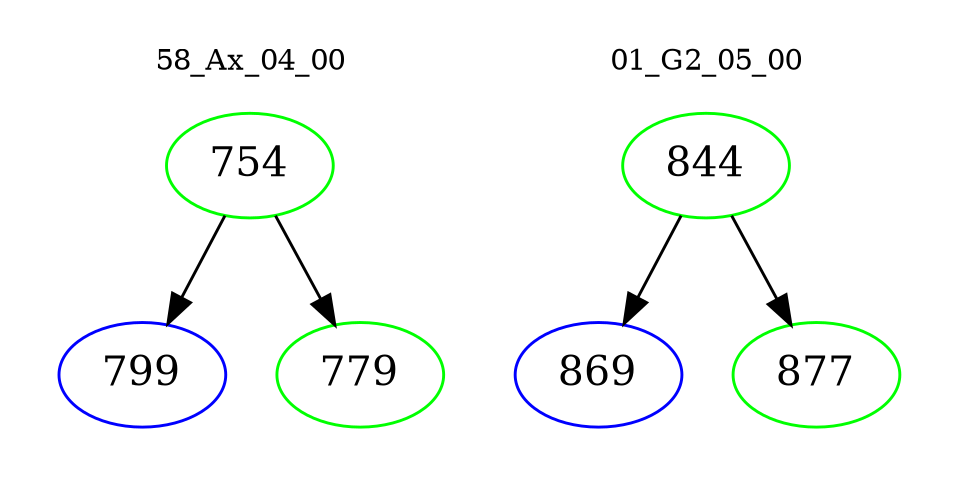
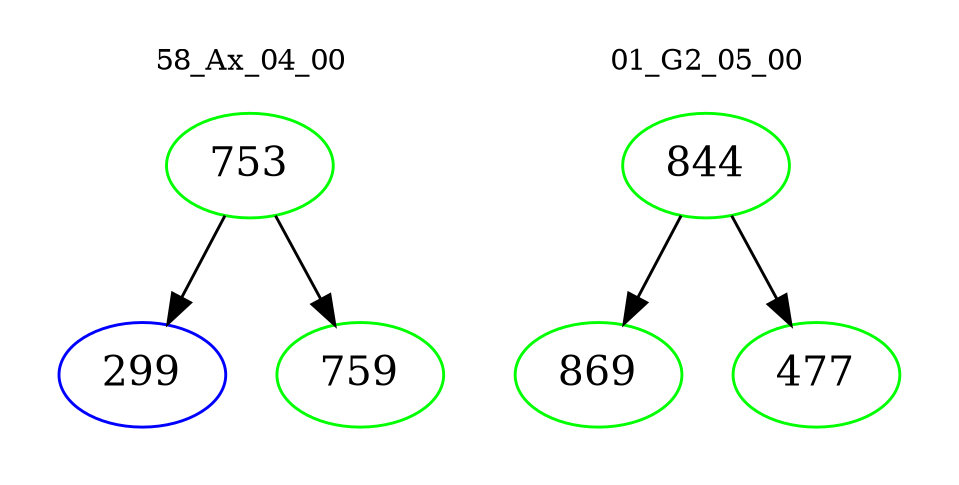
node "754": label "754" -> "753"
node "799": label "799" -> "299"
node "779": label "779" -> "759"
node "869": color blue -> green
node "877": label "877" -> "477"
